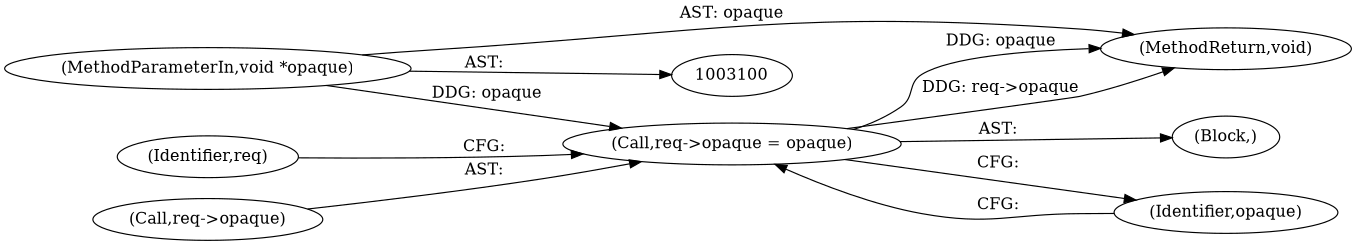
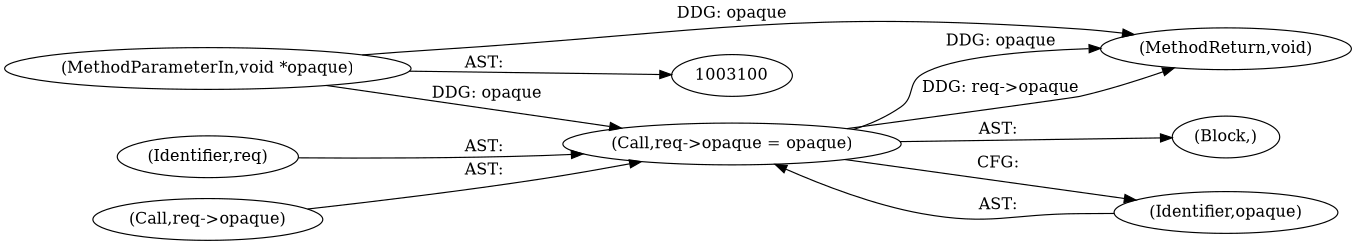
edge "(MethodParameterIn,void *opaque)" -> "(MethodReturn,void)": label "AST: opaque" -> "DDG: opaque"
edge "(Identifier,req)" -> "(Call,req->opaque = opaque)": label "CFG: " -> "AST: "
edge "(Identifier,opaque)" -> "(Call,req->opaque = opaque)": label "CFG: " -> "AST: "
